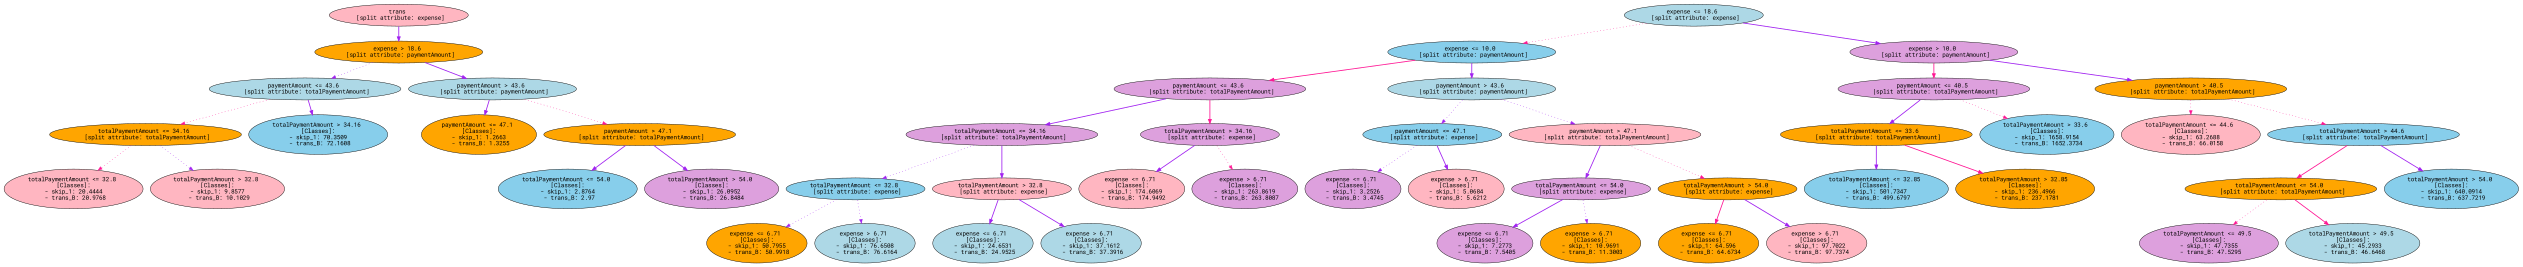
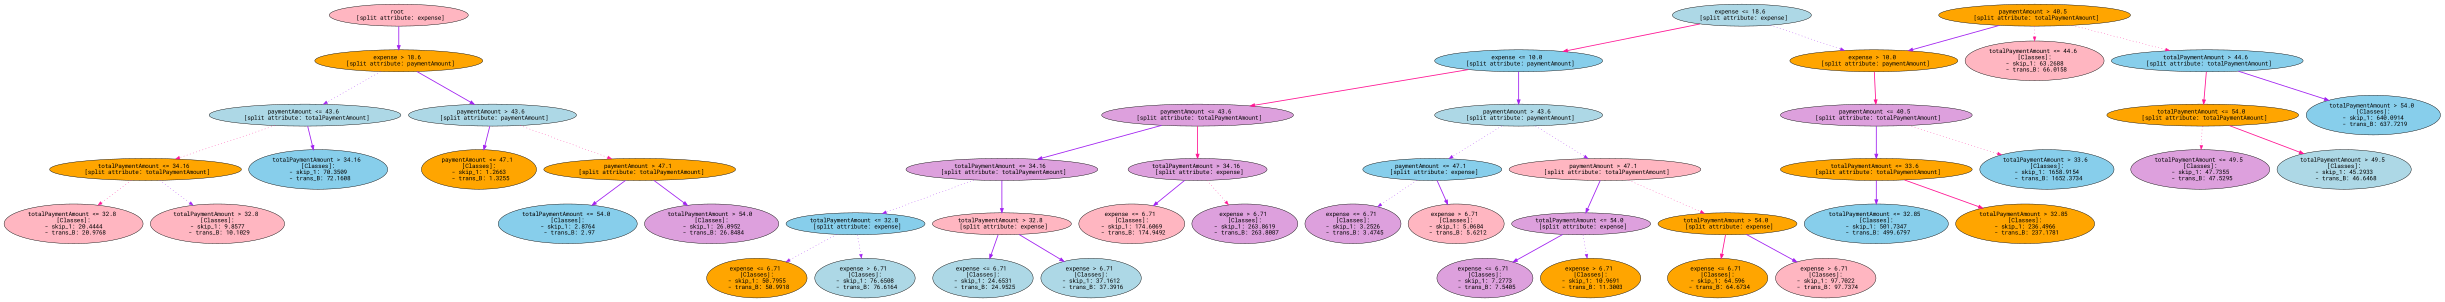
node "trans [split attribute: expense]": label "trans [split attribute: expense]" -> "root [split attribute: expense]"
edge "expense <= 18.6 [split attribute: expense]" -> "expense <= 10.0 [split attribute: paymentAmount]": style dotted -> bold
edge "expense <= 18.6 [split attribute: expense]" -> "expense > 10.0 [split attribute: paymentAmount]": style bold -> dotted
node "expense > 10.0 [split attribute: paymentAmount]": fillcolor plum -> orange
edge "expense > 10.0 [split attribute: paymentAmount]" -> "paymentAmount > 40.5 [split attribute: totalPaymentAmount]": reversed
